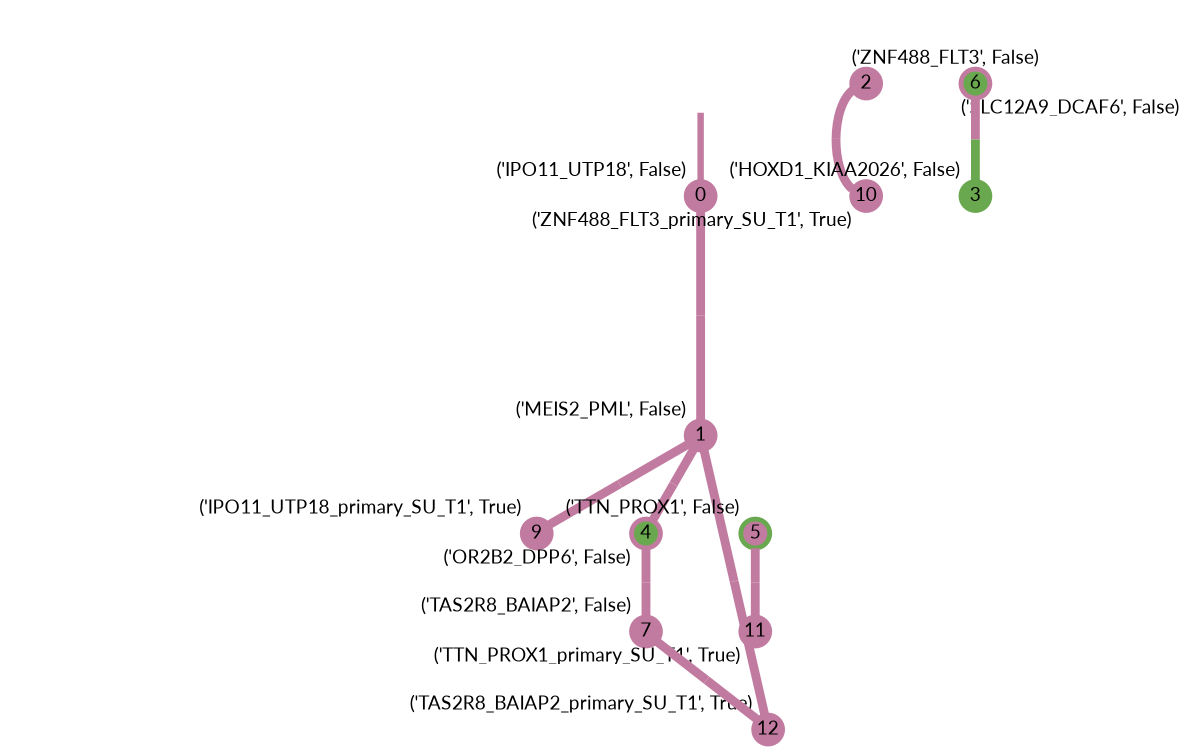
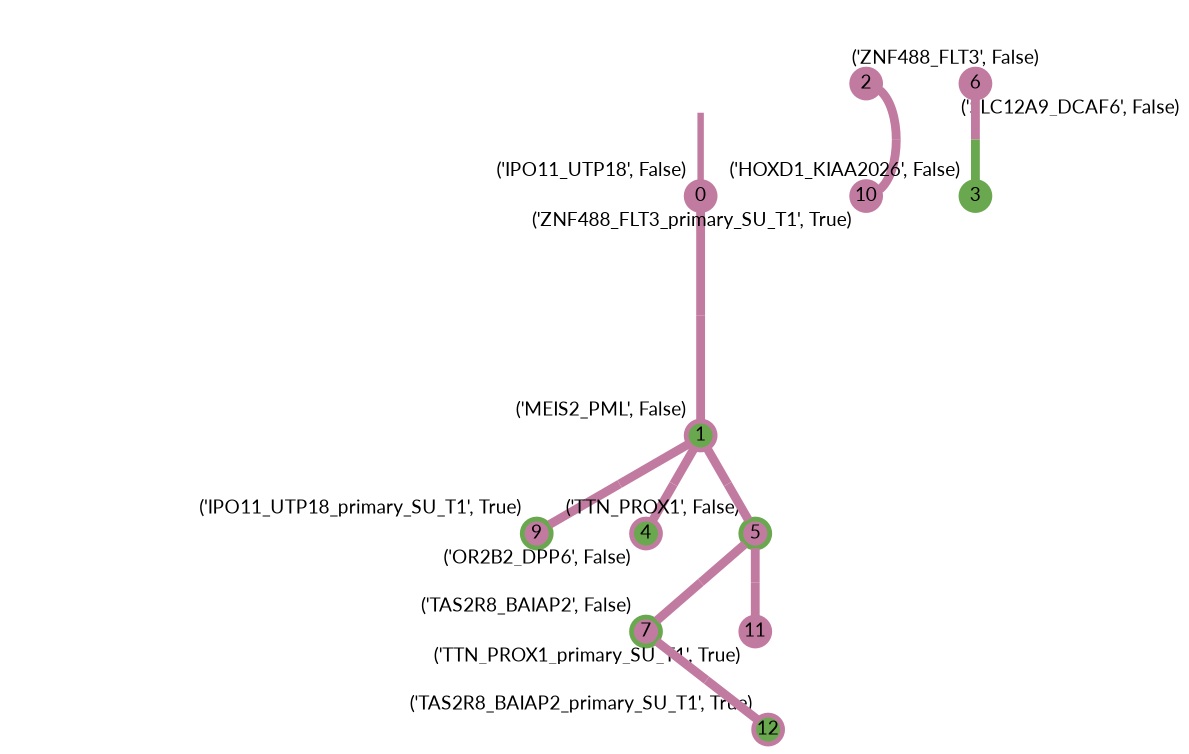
node "6 ('SLC12A9_DCAF6', False)": fillcolor #6aa84fff -> #c27ba0ff
edge "2 ('ZNF488_FLT3', False)" -> "10 ('ZNF488_FLT3_primary_SU_T1', True)": reversed
node "1 ('MEIS2_PML', False)": fillcolor #c27ba0ff -> #6aa84fff
node "9 ('IPO11_UTP18_primary_SU_T1', True)": color #c27ba0ff -> #6aa84fff
edge "4 ('OR2B2_DPP6', False)" -> "7 ('TAS2R8_BAIAP2', False)": now "5 ('TTN_PROX1', False)" -> "7 ('TAS2R8_BAIAP2', False)"
edge "1 ('MEIS2_PML', False)" -> "12 ('TAS2R8_BAIAP2_primary_SU_T1', True)": now "1 ('MEIS2_PML', False)" -> "5 ('TTN_PROX1', False)"
node "7 ('TAS2R8_BAIAP2', False)": color #c27ba0ff -> #6aa84fff
node "12 ('TAS2R8_BAIAP2_primary_SU_T1', True)": fillcolor #c27ba0ff -> #6aa84fff
